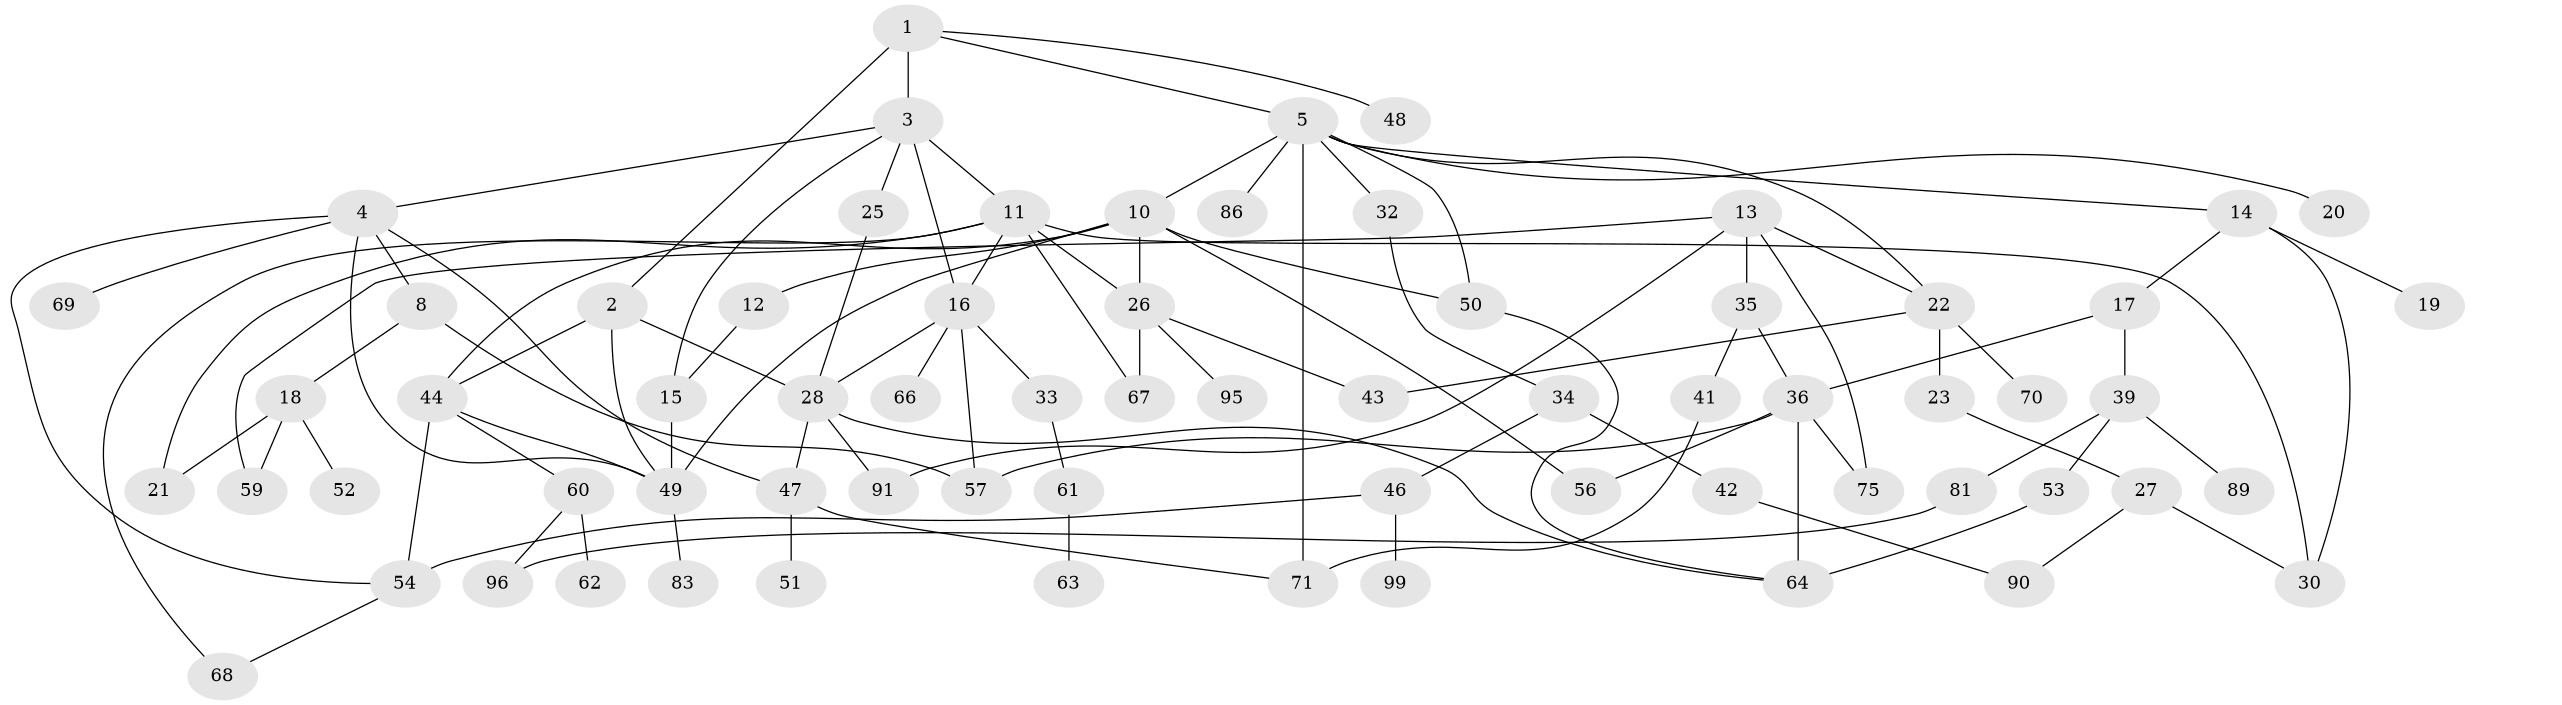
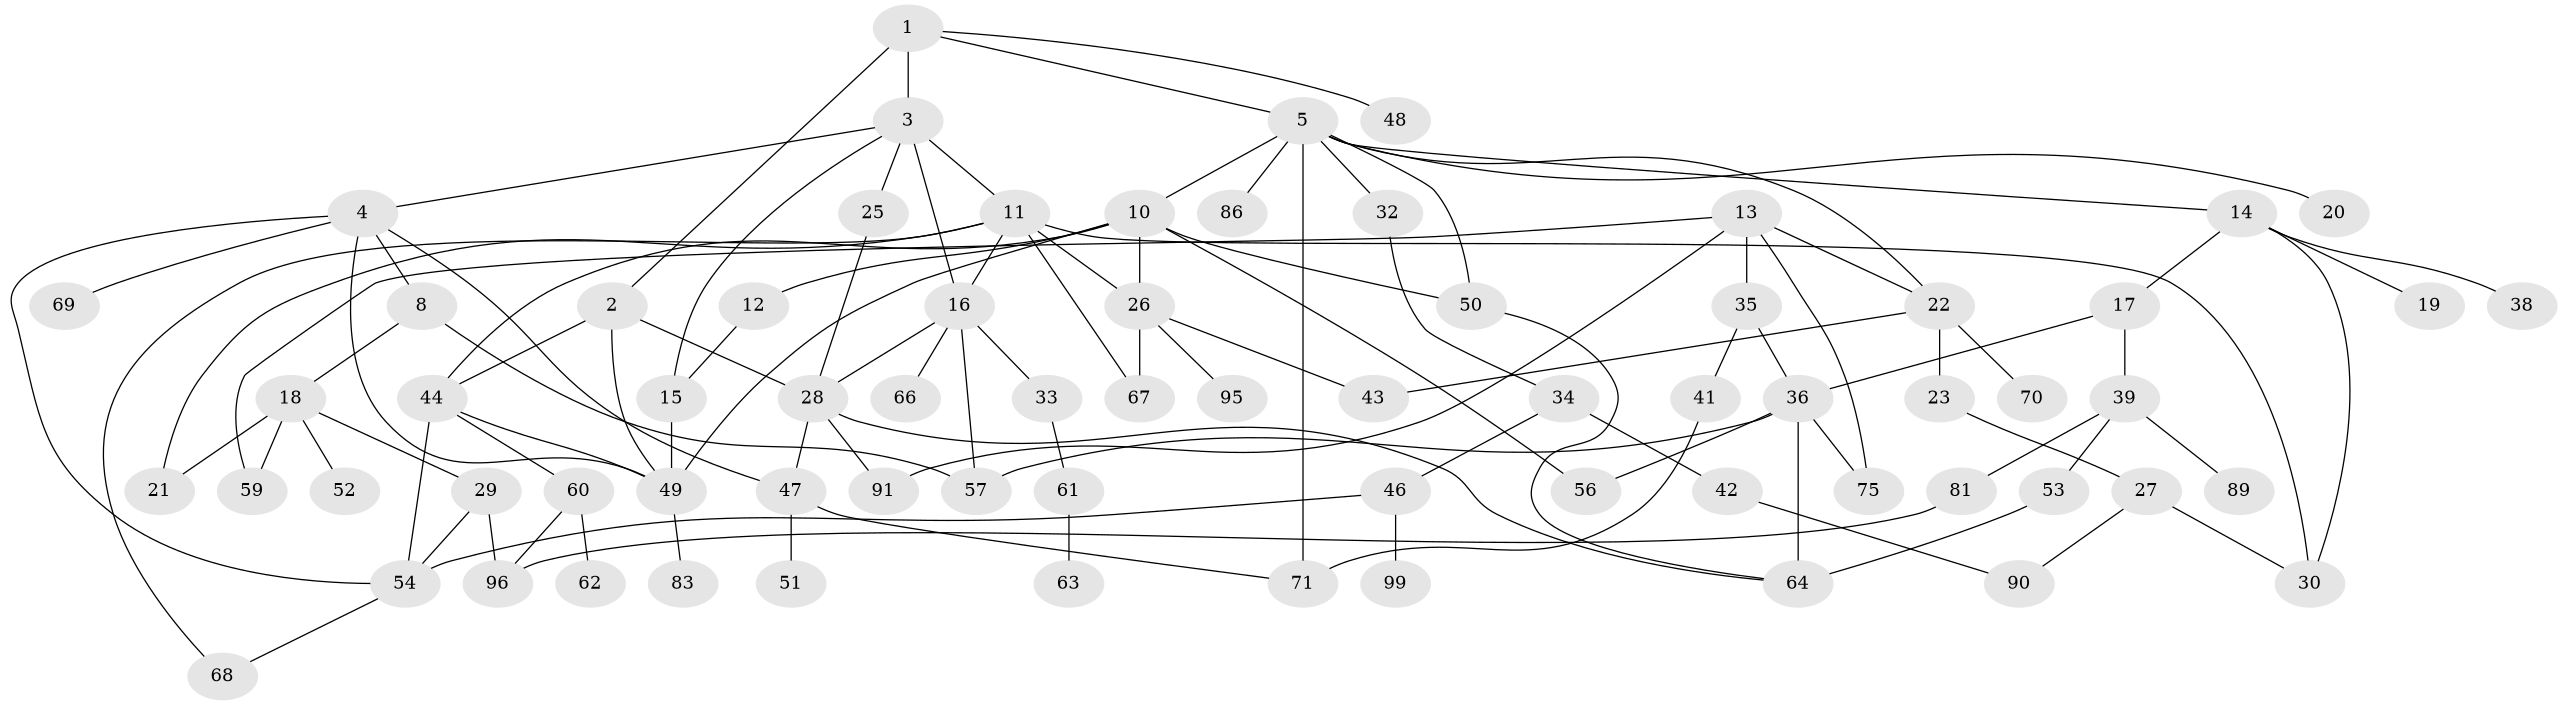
node "38": added
node "29": added
